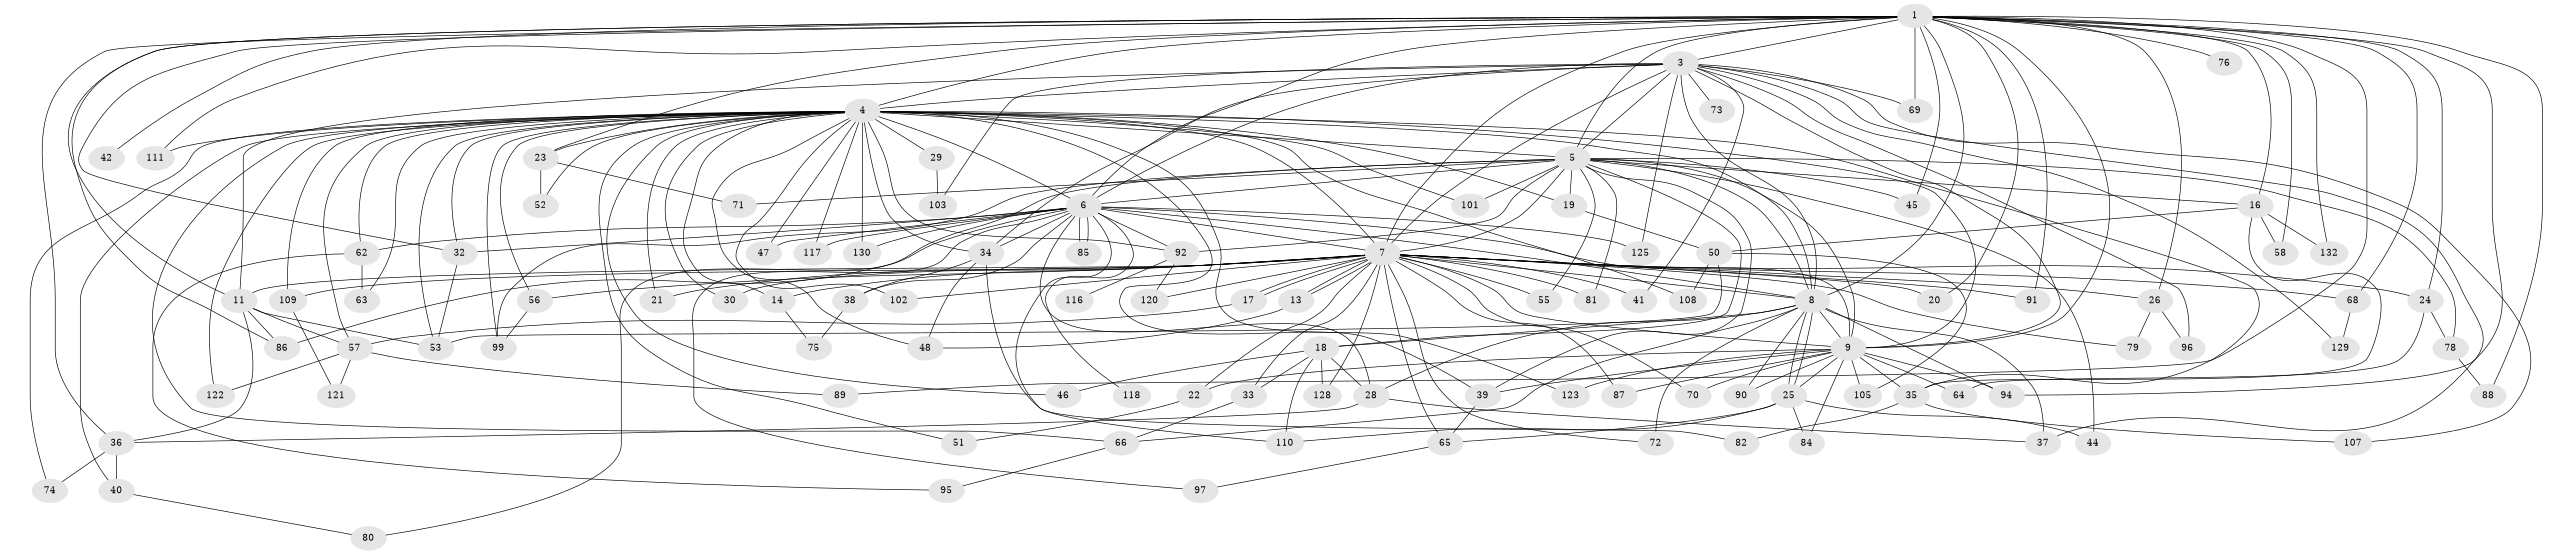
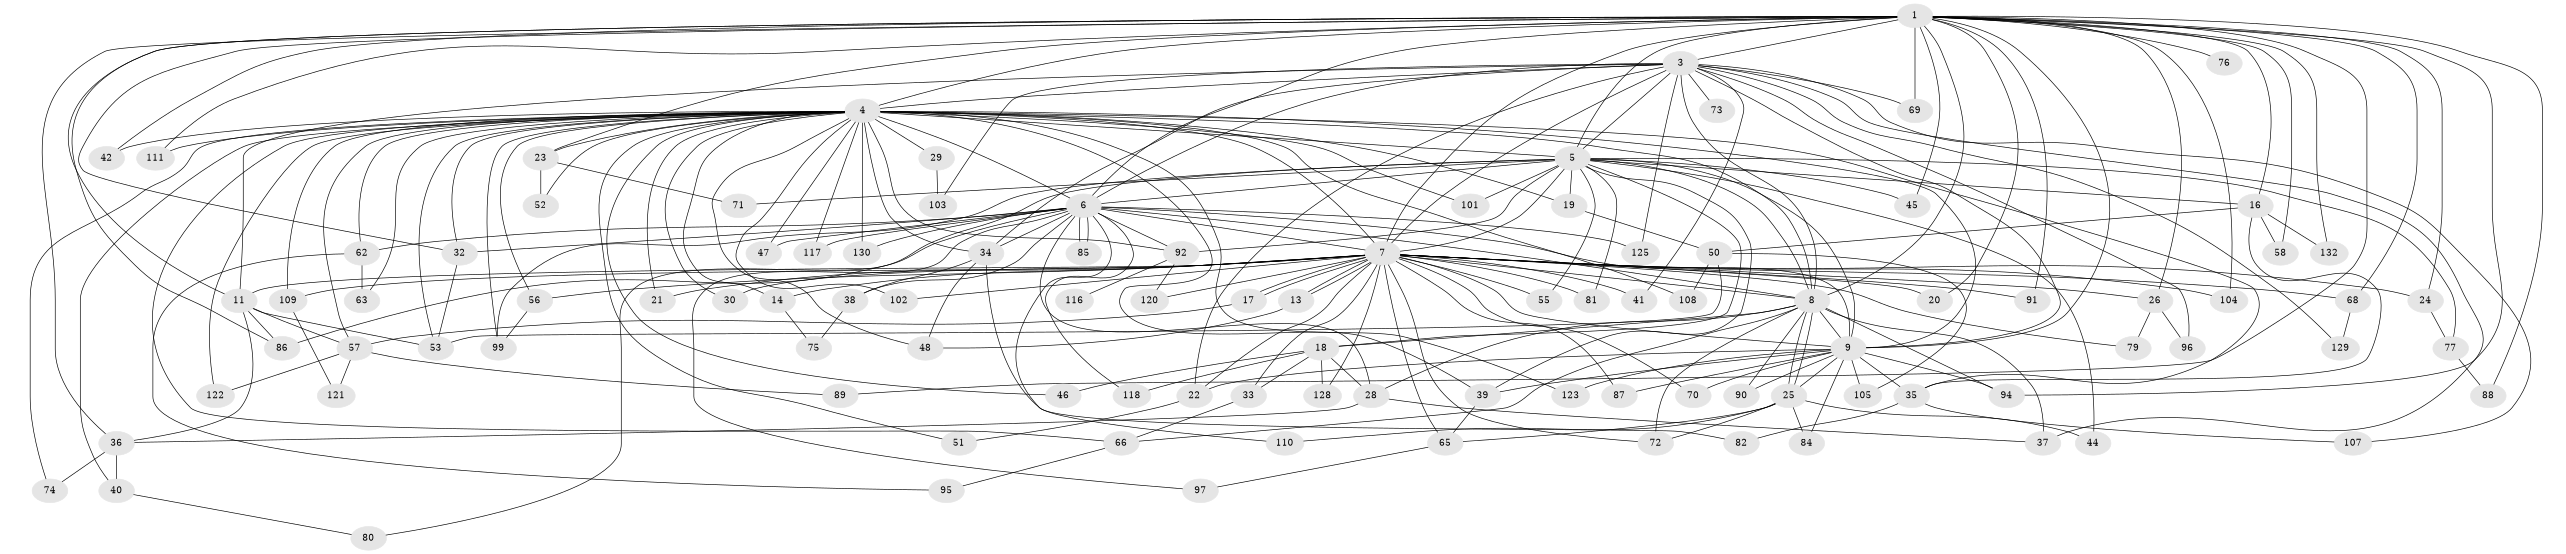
edge "4" -- "42": added
edge "3" -- "22": added
node "104": added
node "78": label "78" -> "77"
edge "18" -- "110": now "18" -- "118"
node "64": removed
edge "25" -- "72": added
